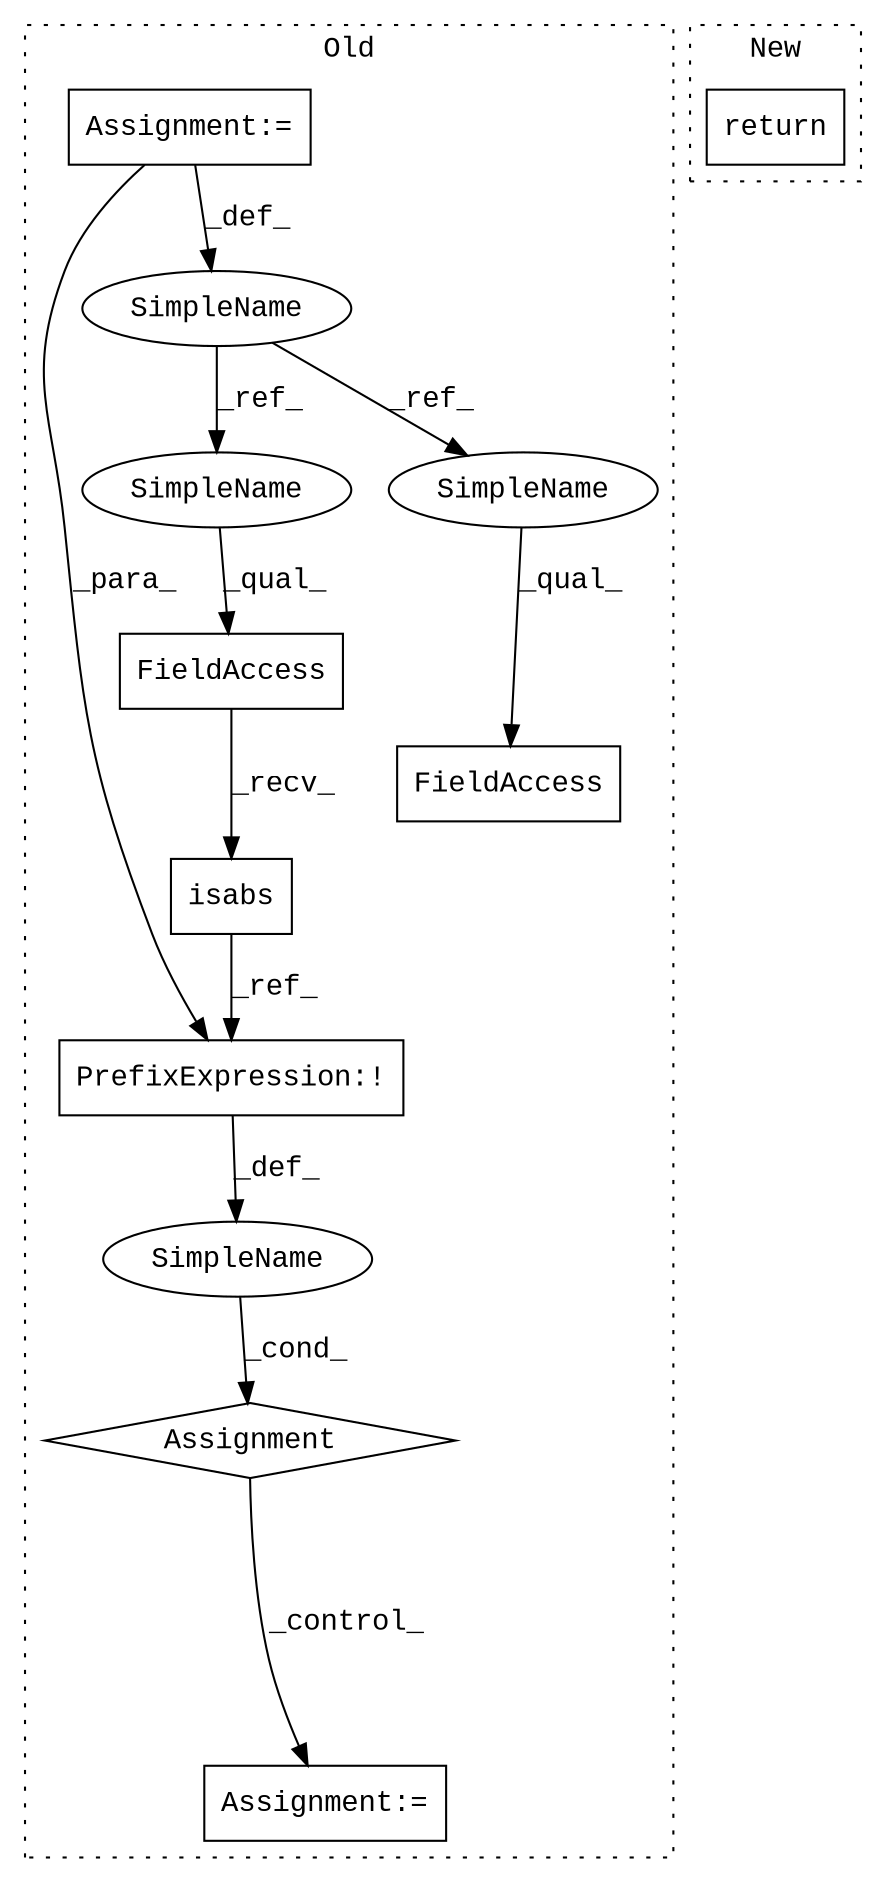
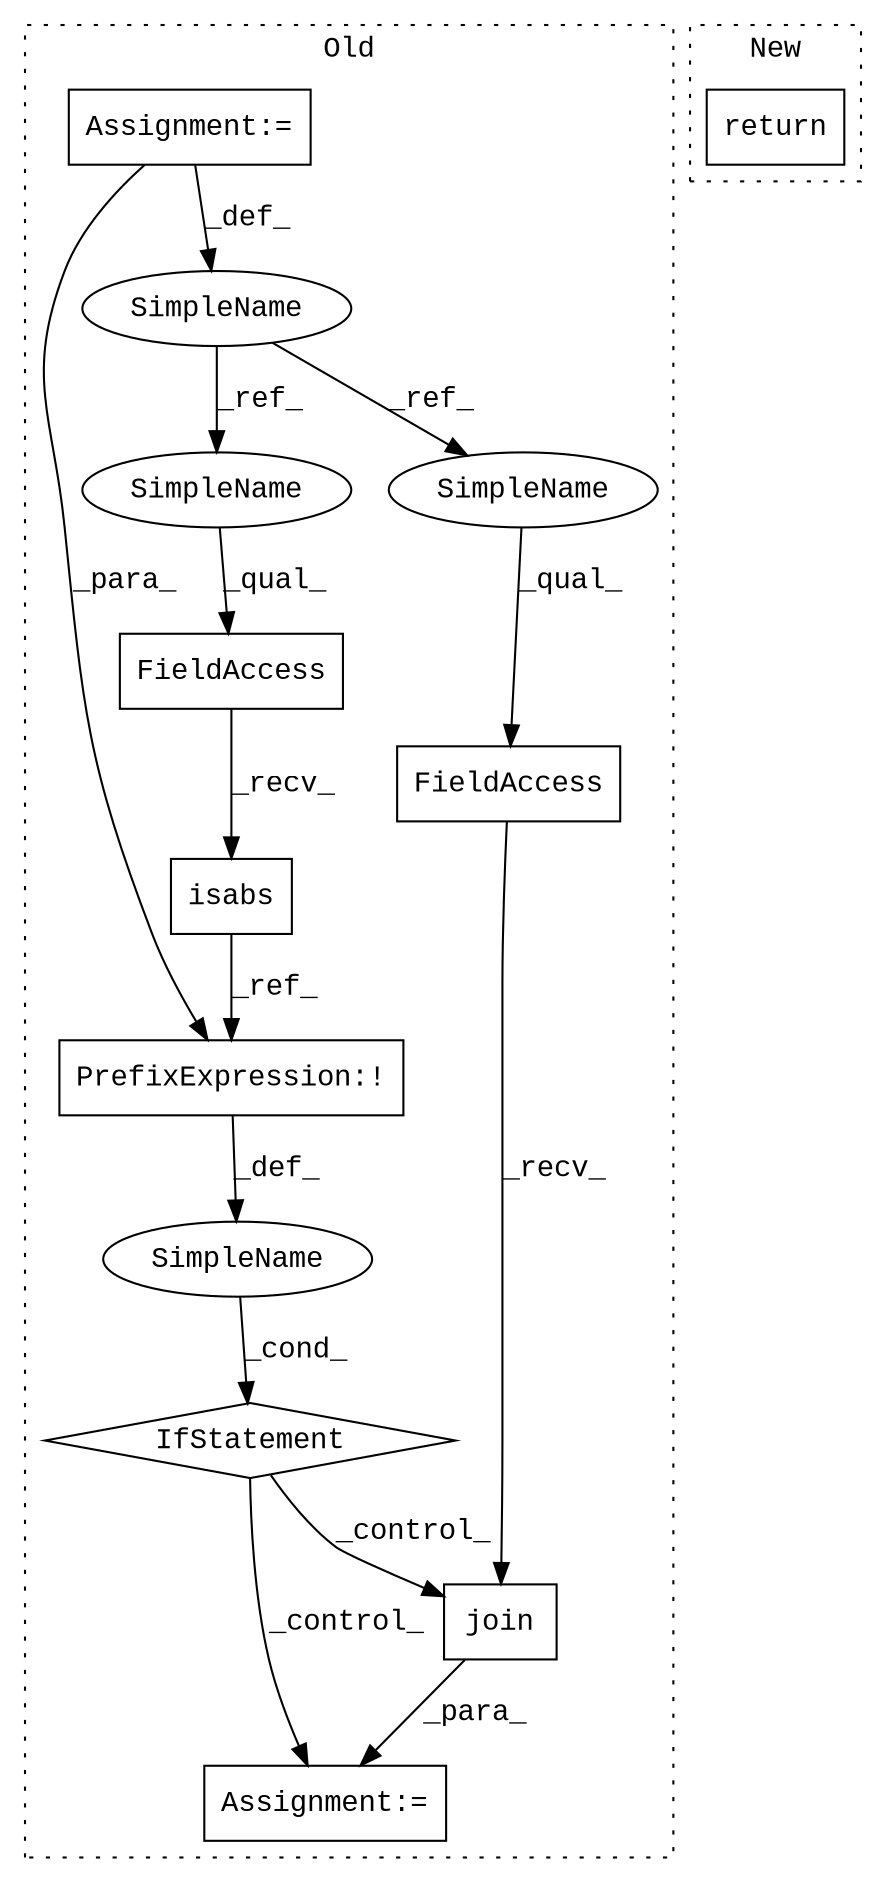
node "Assignment": label "Assignment" -> "IfStatement"
node "join": added
